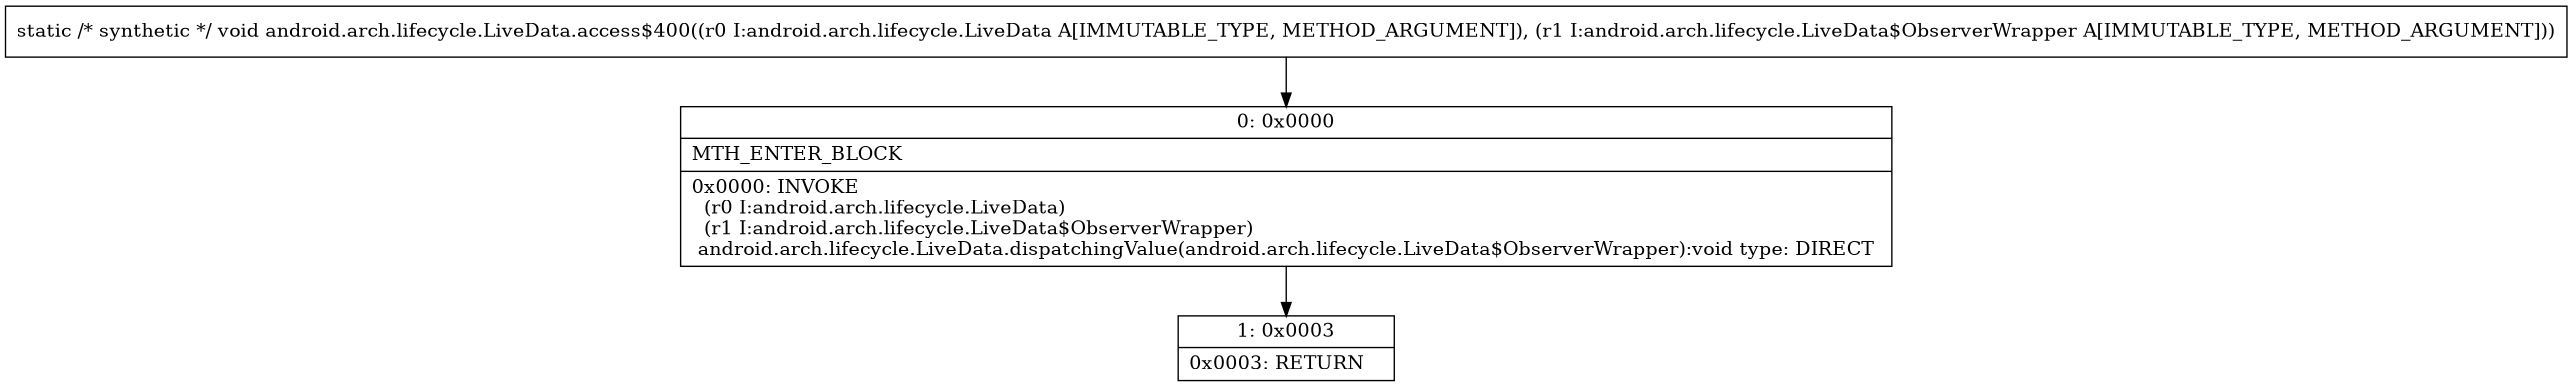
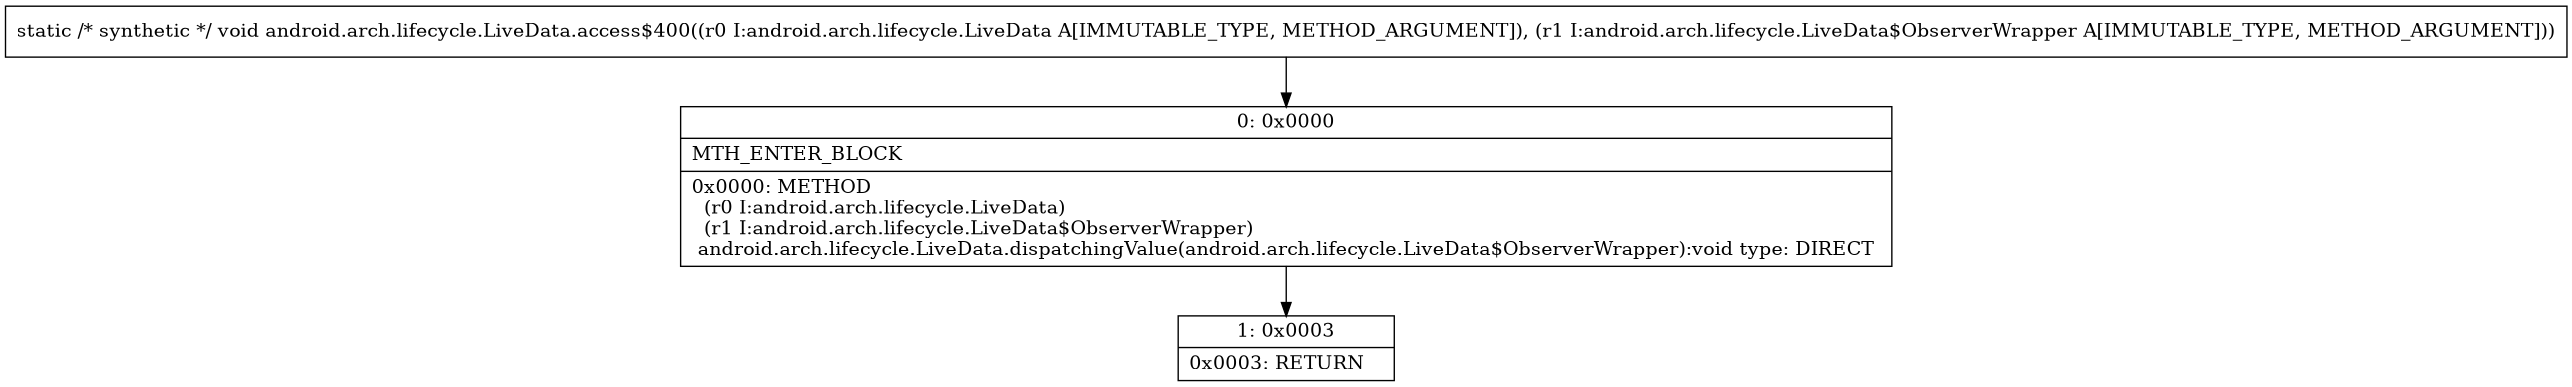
node "0: 0x0000": text "0x0000: INVOKE" -> "0x0000: METHOD"
